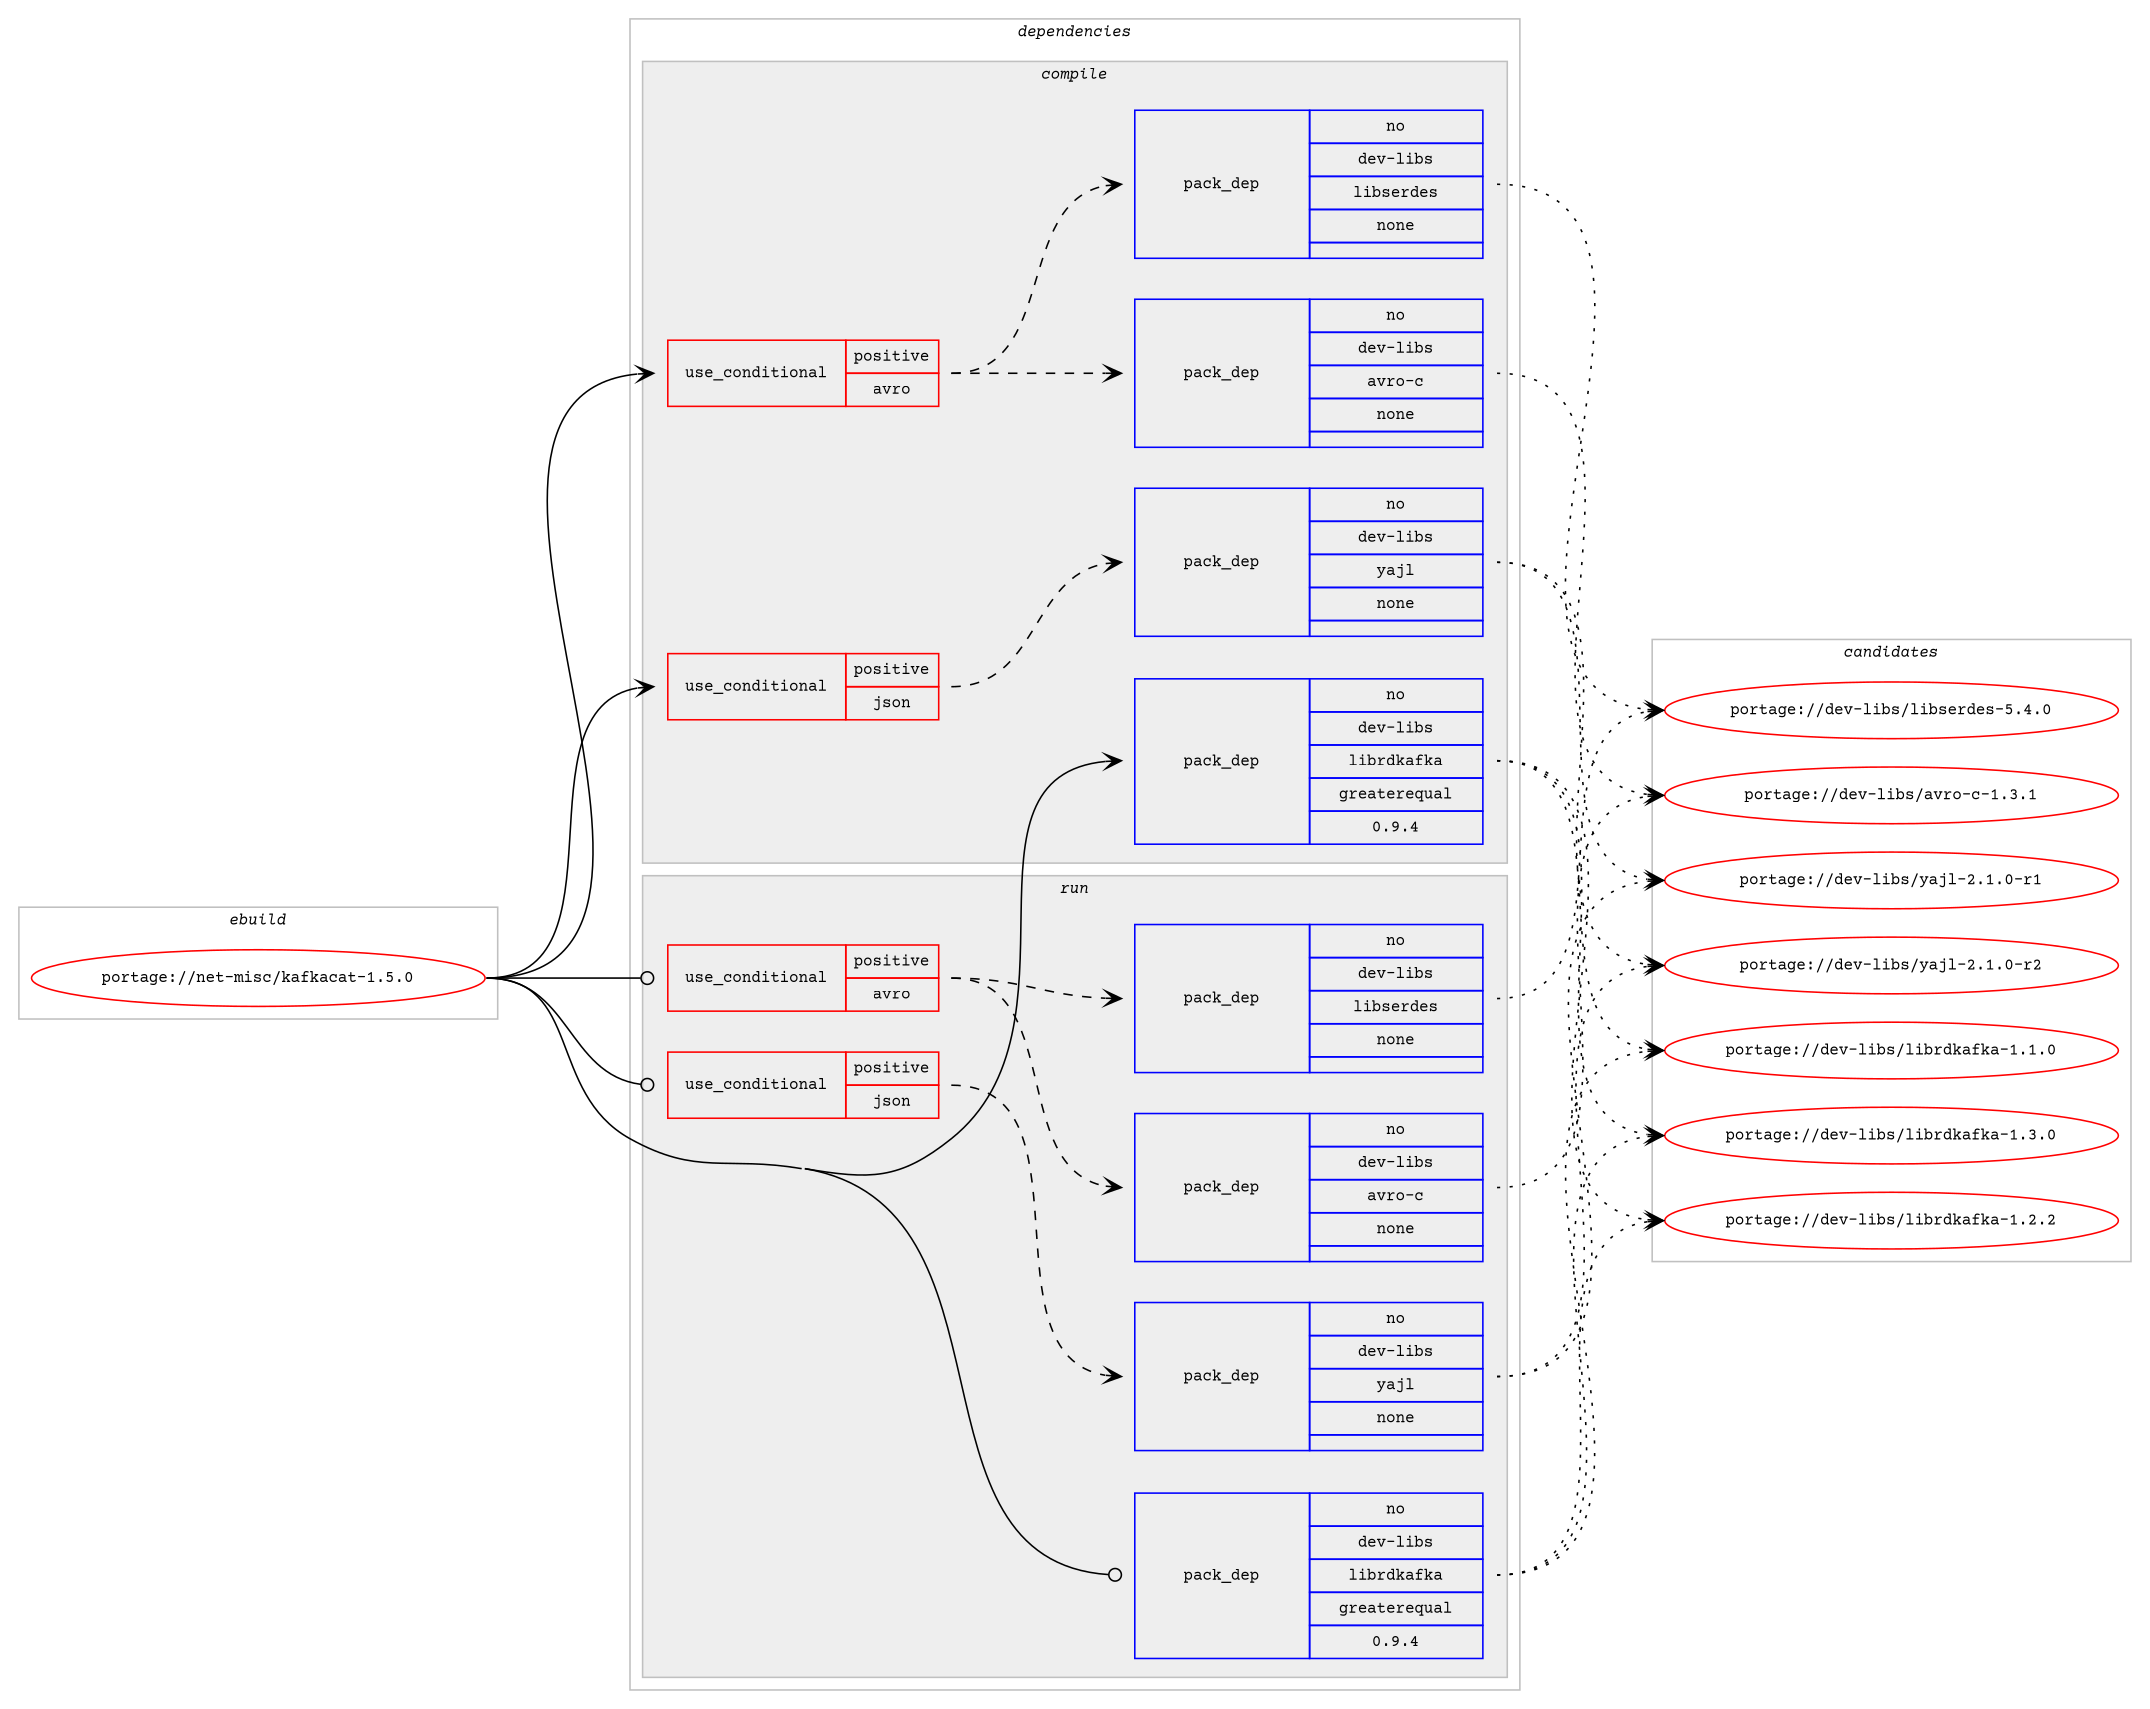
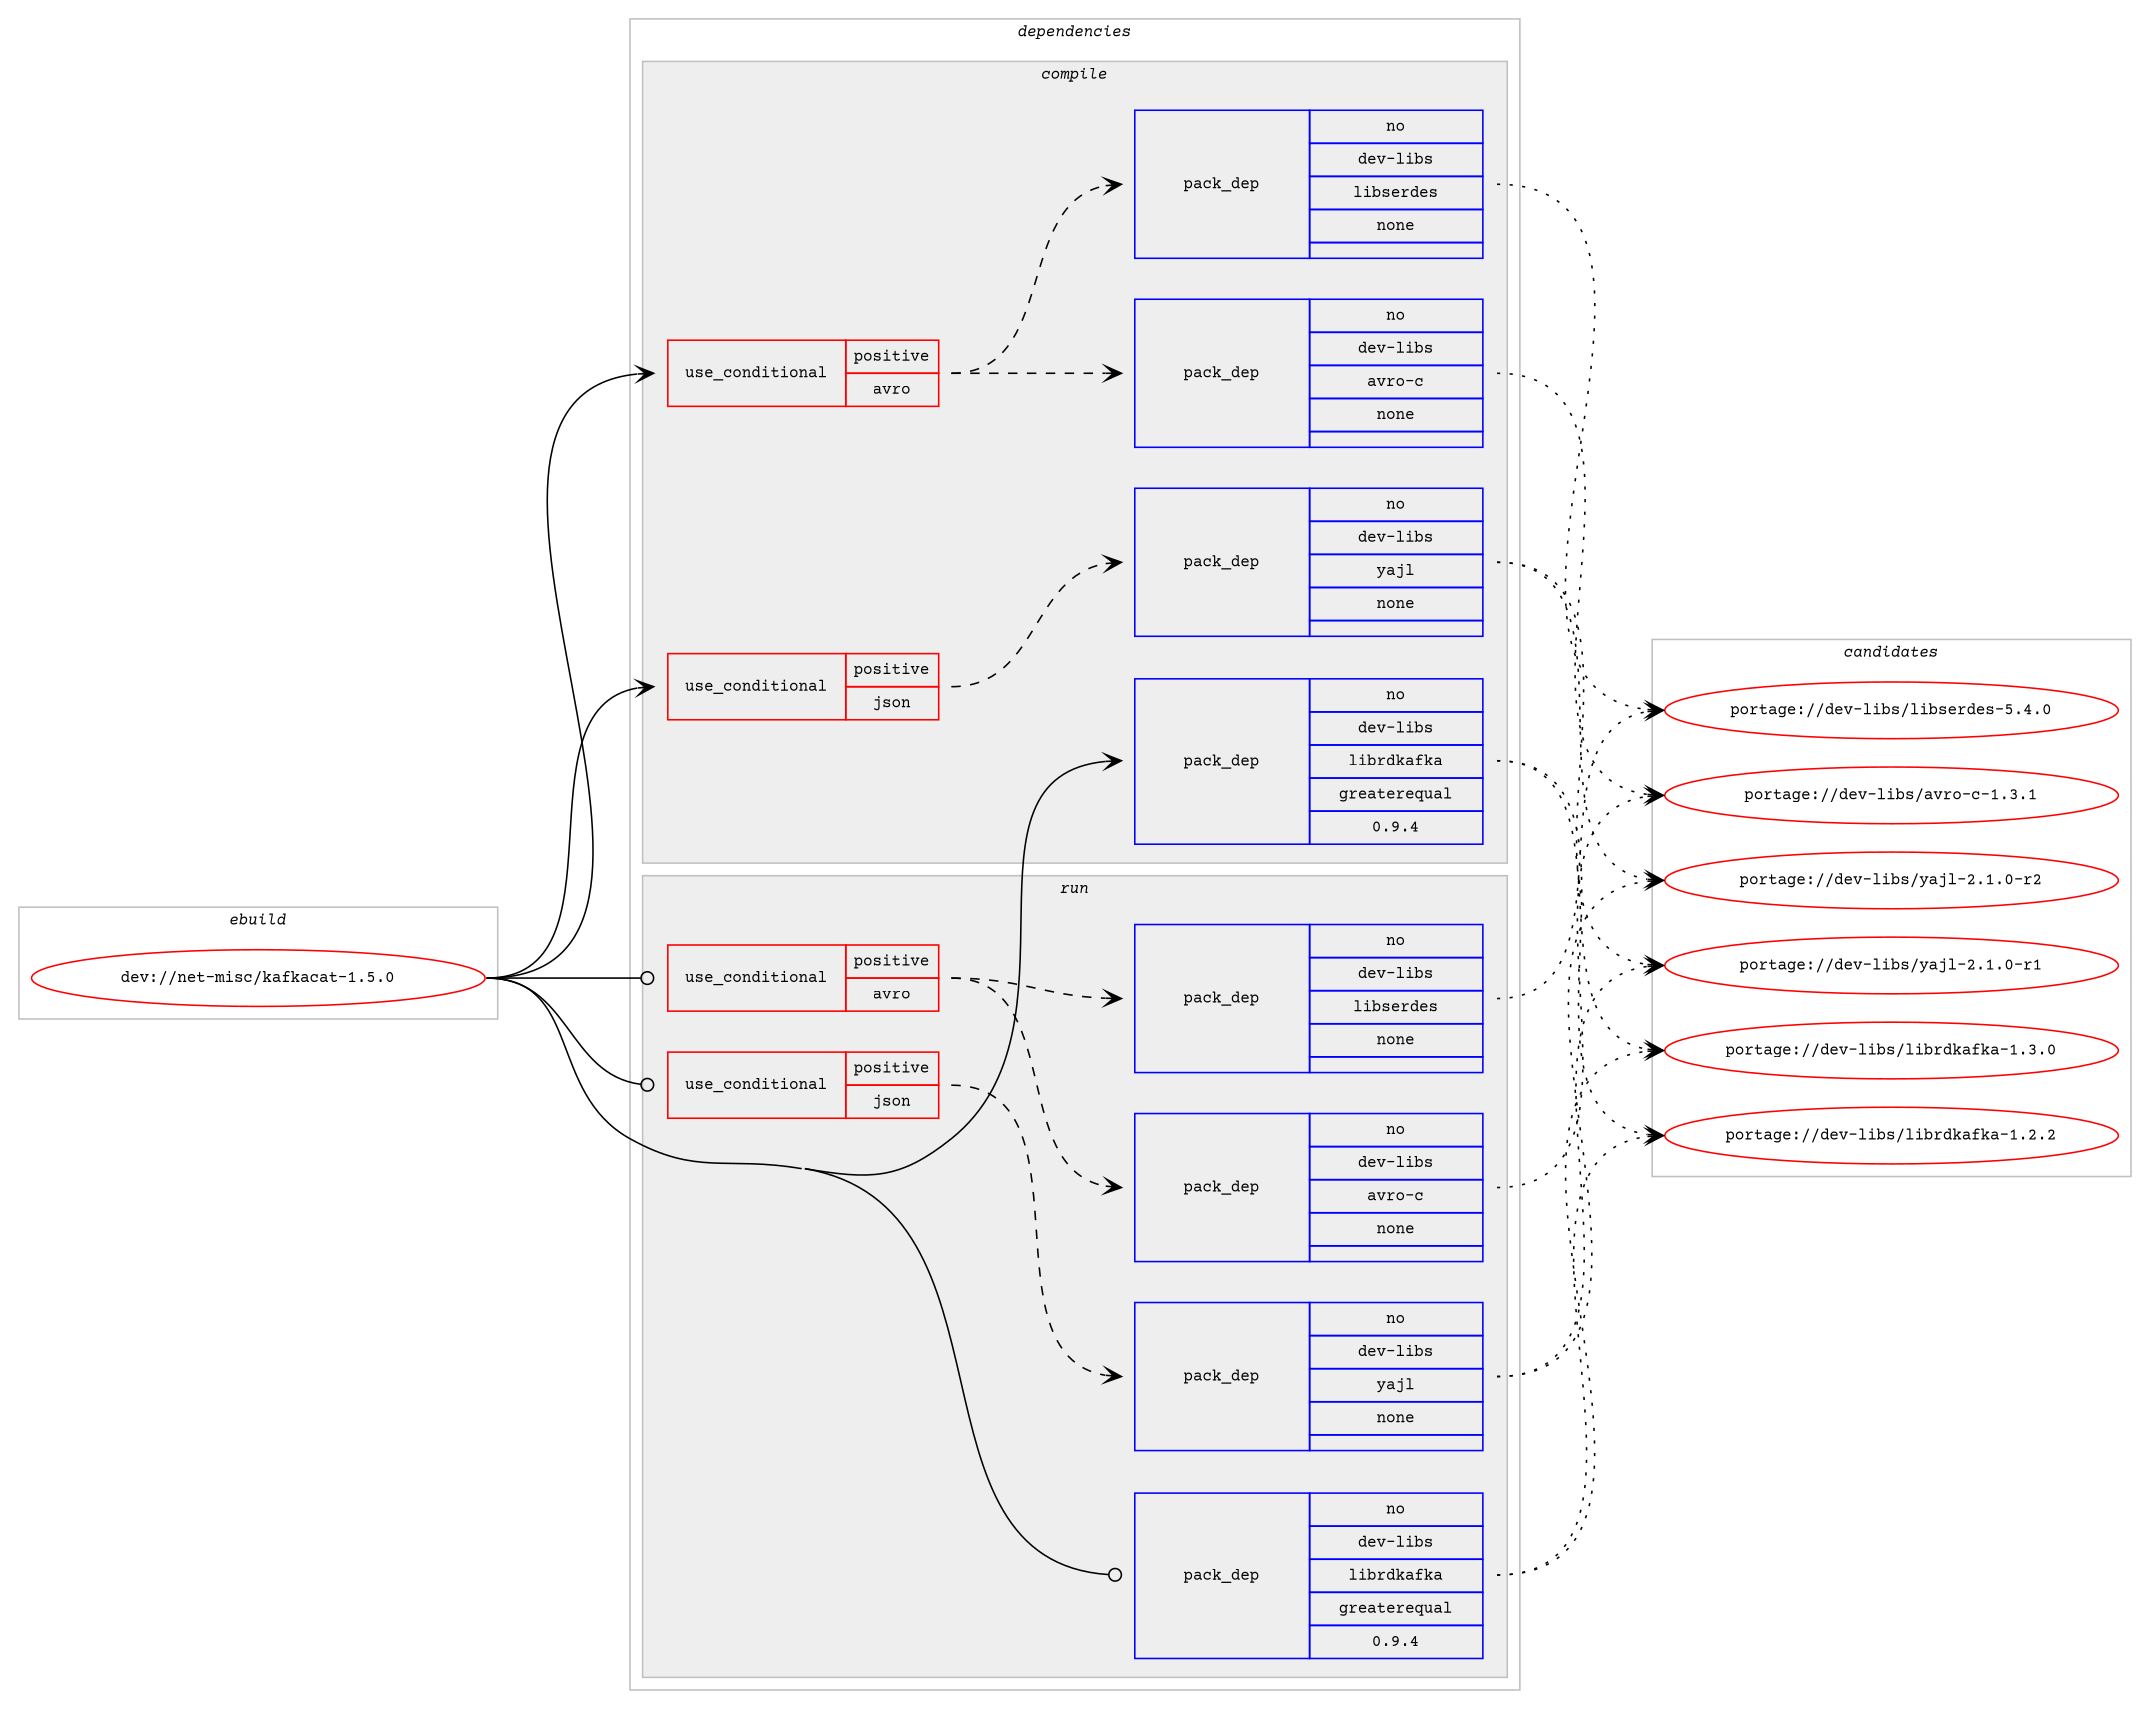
node "portage://net-misc/kafkacat-1.5.0": label "portage://net-misc/kafkacat-1.5.0" -> "dev://net-misc/kafkacat-1.5.0"
node "portage://dev-libs/librdkafka-1.1.0": removed
